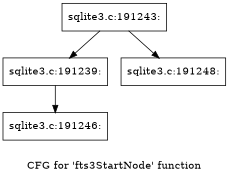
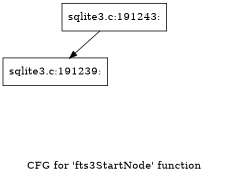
node "sqlite3.c:191248:": removed
node "sqlite3.c:191246:": removed
